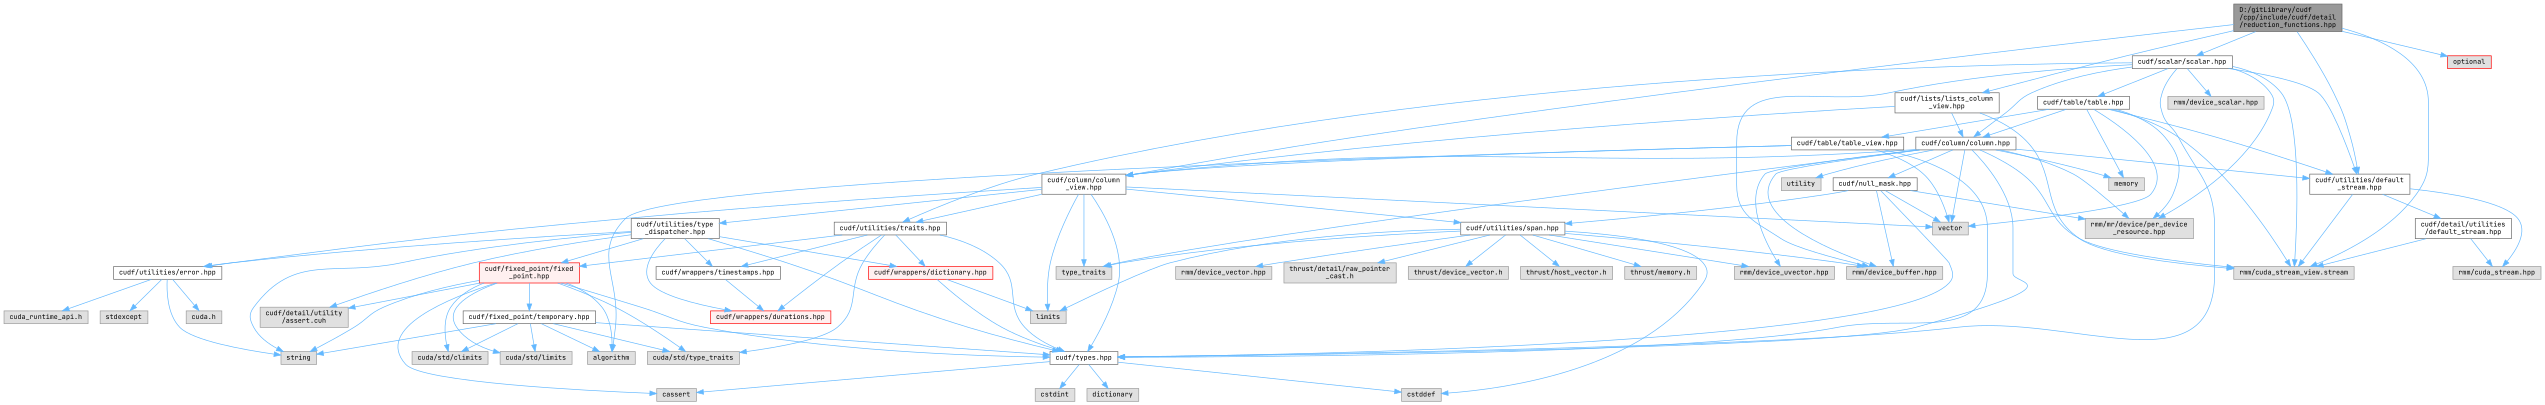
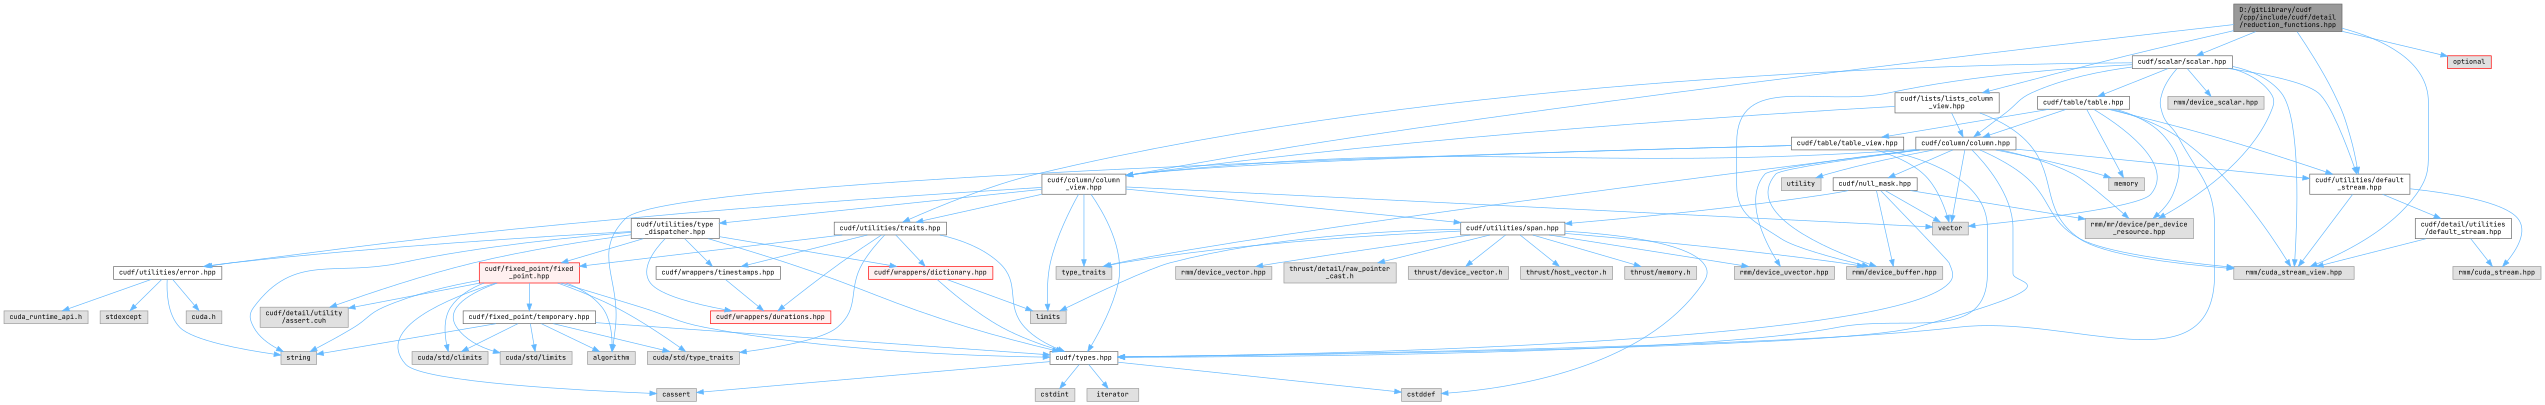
node "rmm/cuda_stream_view.stream": label "rmm/cuda_stream_view.stream" -> "rmm/cuda_stream_view.hpp"
node "dictionary": label "dictionary" -> "iterator"
